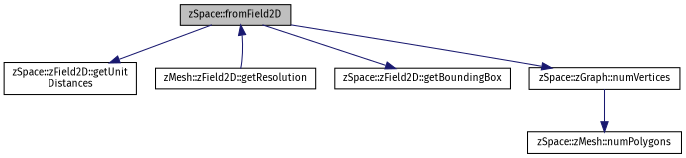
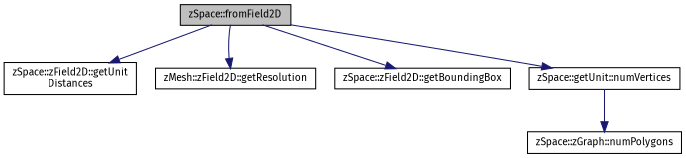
edge "zMesh::zField2D::getResolution" -> "zSpace::fromField2D": reversed
node "zSpace::zGraph::numVertices": label "zSpace::zGraph::numVertices" -> "zSpace::getUnit::numVertices"
node "zSpace::zMesh::numPolygons": label "zSpace::zMesh::numPolygons" -> "zSpace::zGraph::numPolygons"
